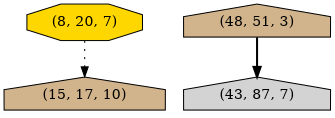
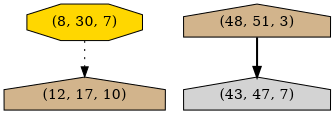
node "(8, 20, 7)": label "(8, 20, 7)" -> "(8, 30, 7)"
node "(15, 17, 10)": label "(15, 17, 10)" -> "(12, 17, 10)"
node "(43, 87, 7)": label "(43, 87, 7)" -> "(43, 47, 7)"
